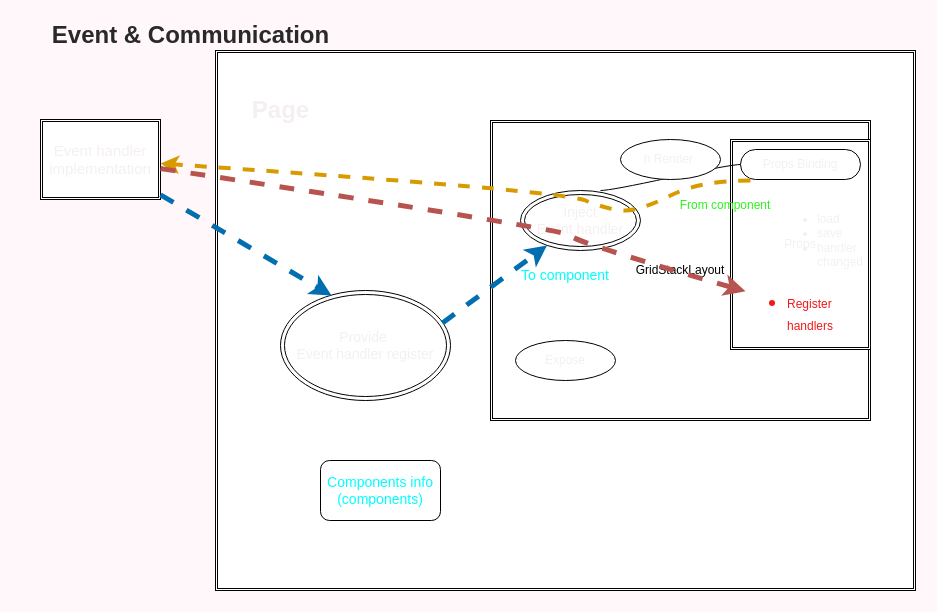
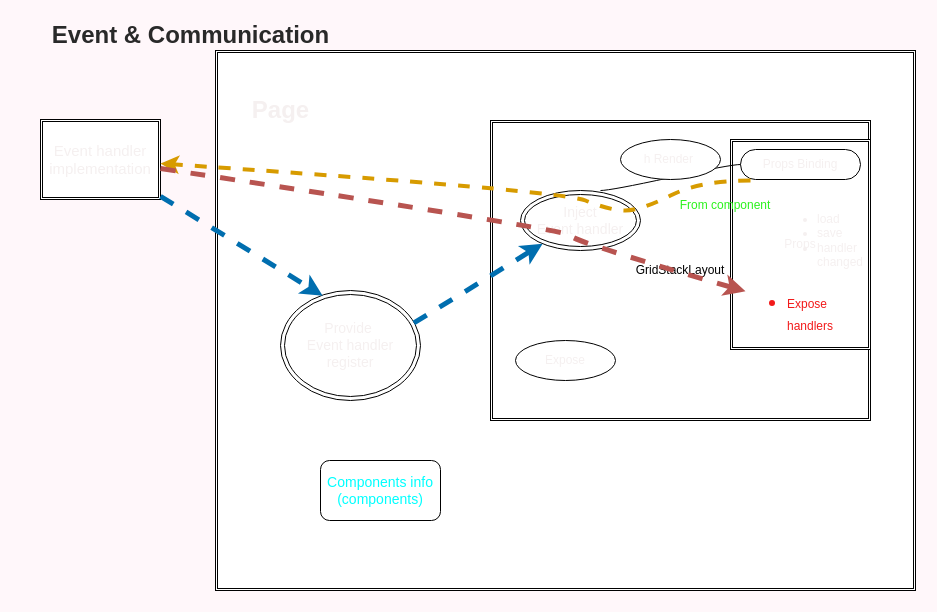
node "To component": removed
node "Register handlers": label "Register handlers" -> "Expose handlers"
node "Provide Event handler register": size 170x110 -> 140x110
